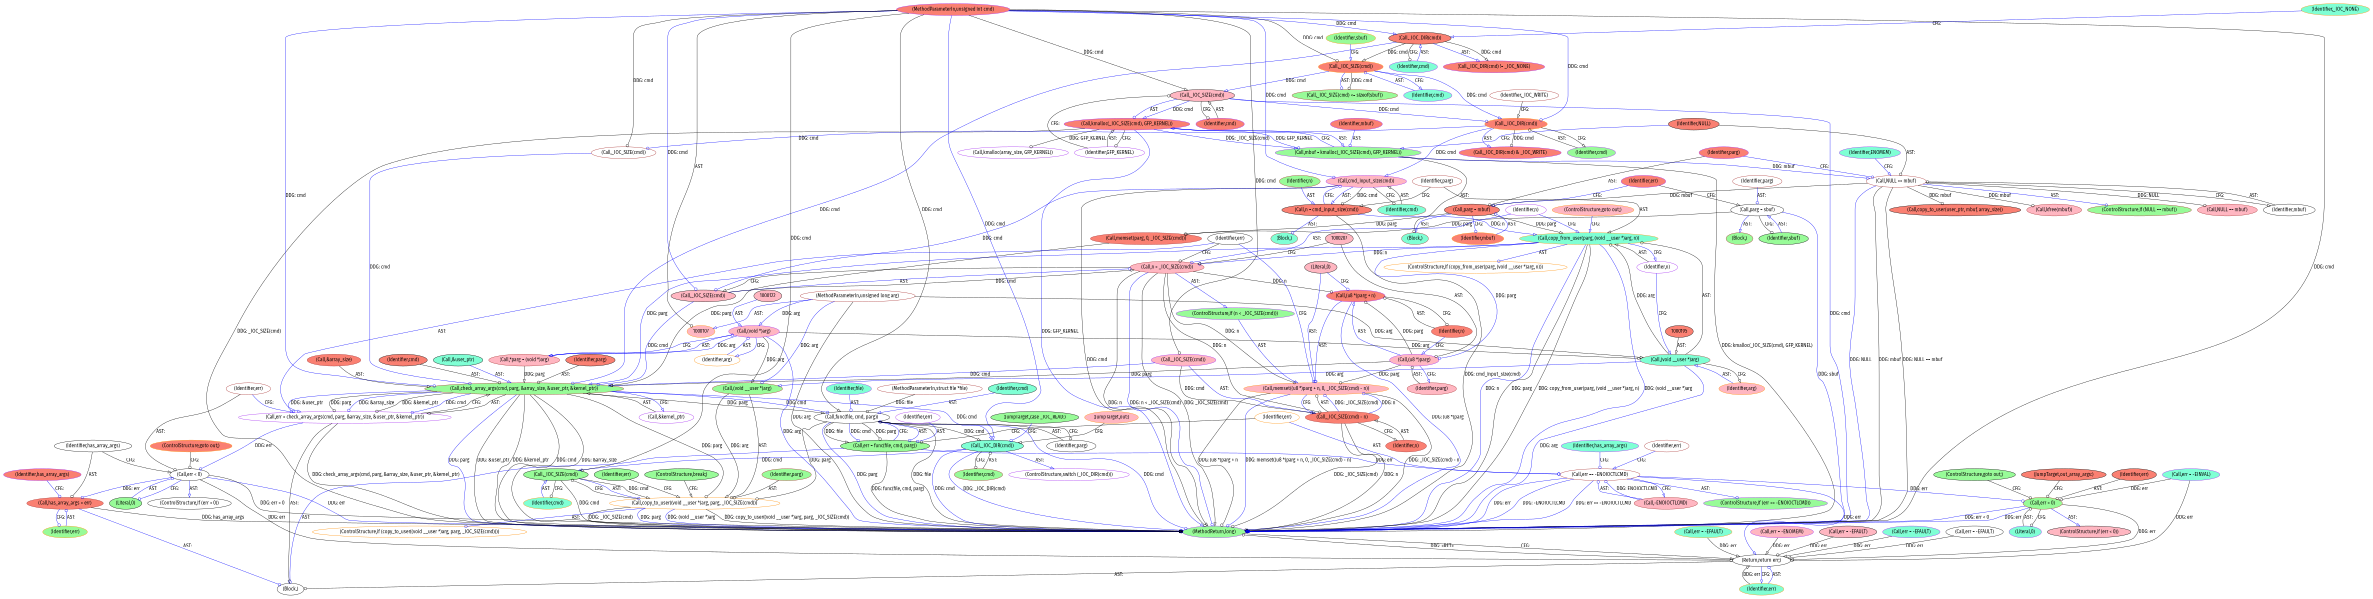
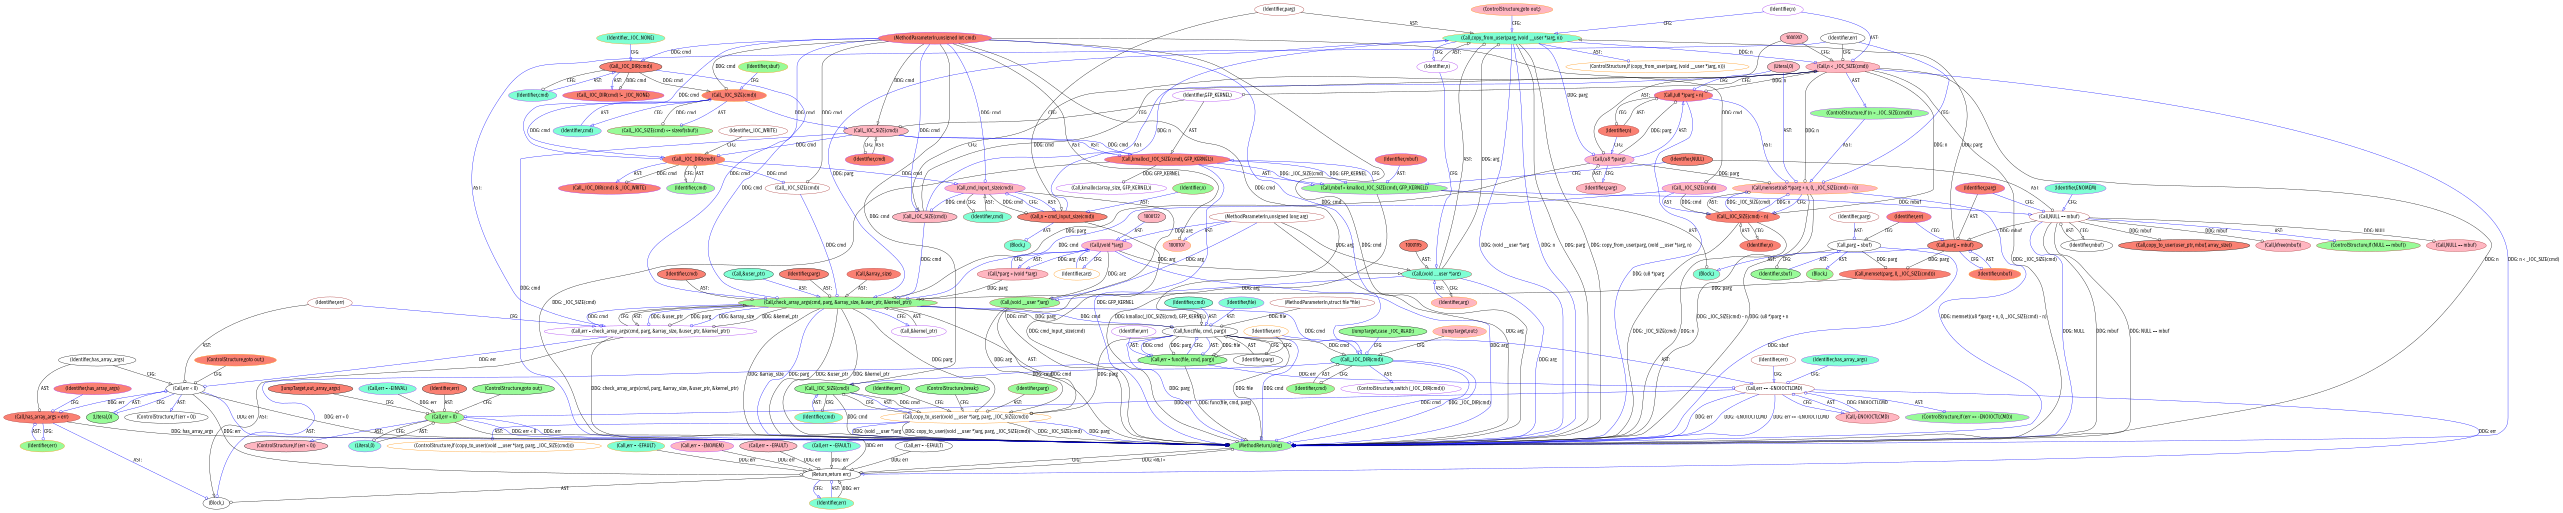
edge "(Call,kmalloc(_IOC_SIZE(cmd), GFP_KERNEL))" -> "(Identifier,GFP_KERNEL)": now "(Call,n < _IOC_SIZE(cmd))" -> "(Identifier,GFP_KERNEL)"
edge "(Call,err = -EINVAL)" -> "(Return,return err;)": removed, label "DDG: err"
